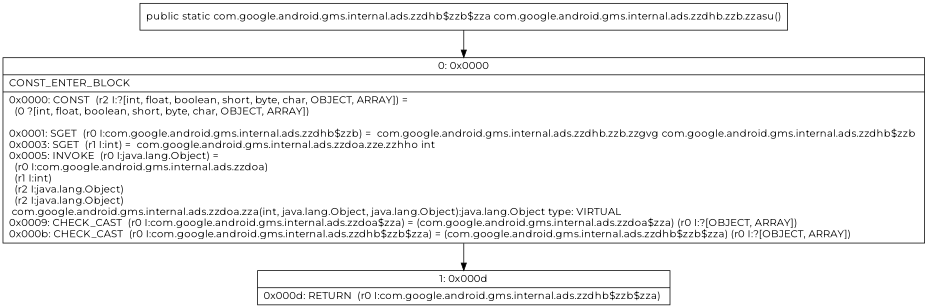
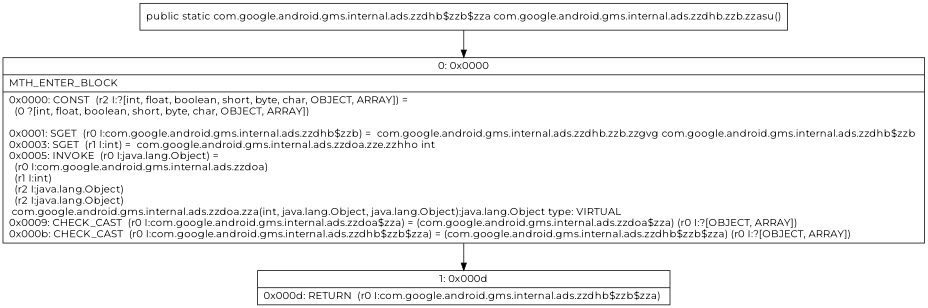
node "0: 0x0000": text "CONST_ENTER_BLOCK" -> "MTH_ENTER_BLOCK"
